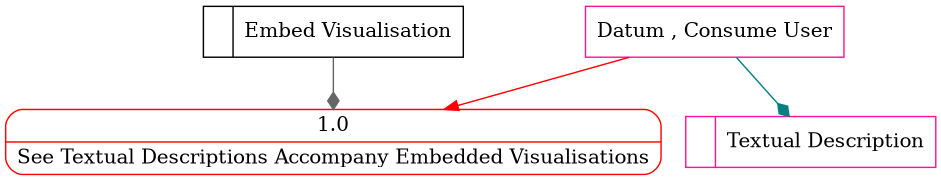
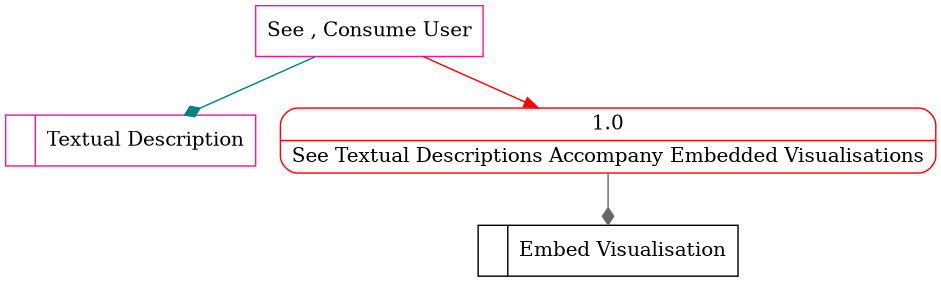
node "Datum , Consume User": label "Datum , Consume User" -> "See , Consume User"
edge "Embed Visualisation" -> "1.0": reversed
